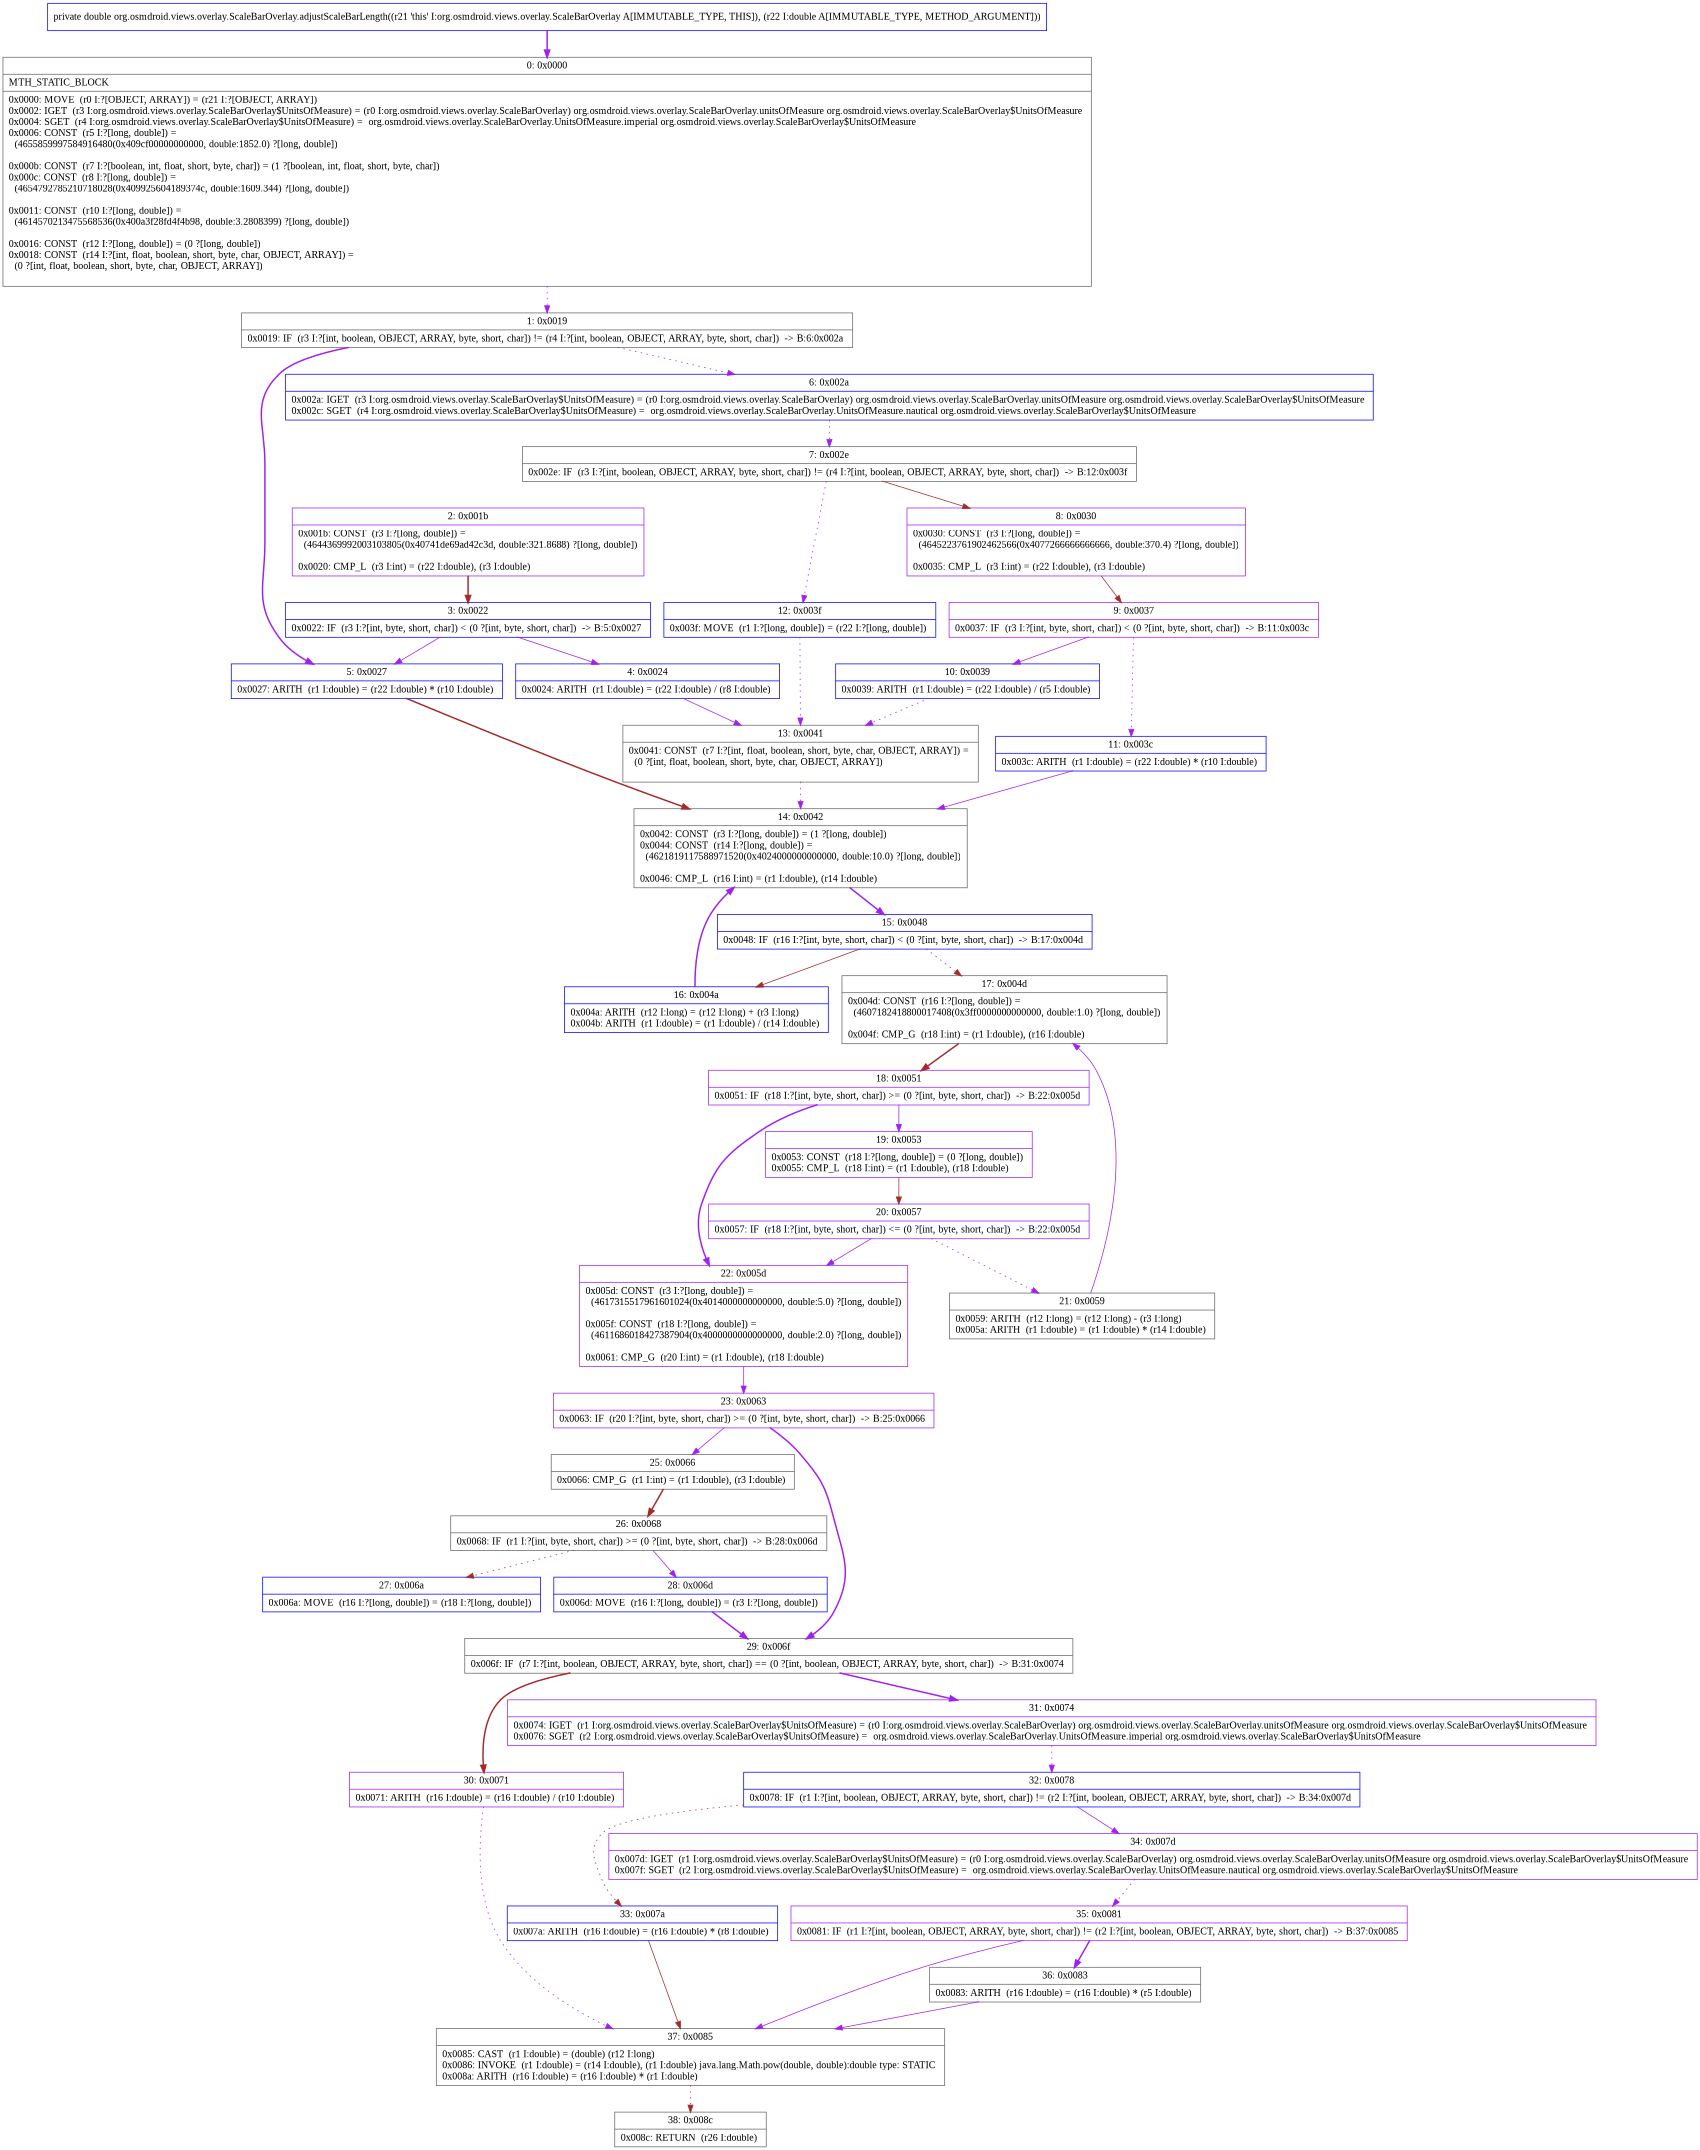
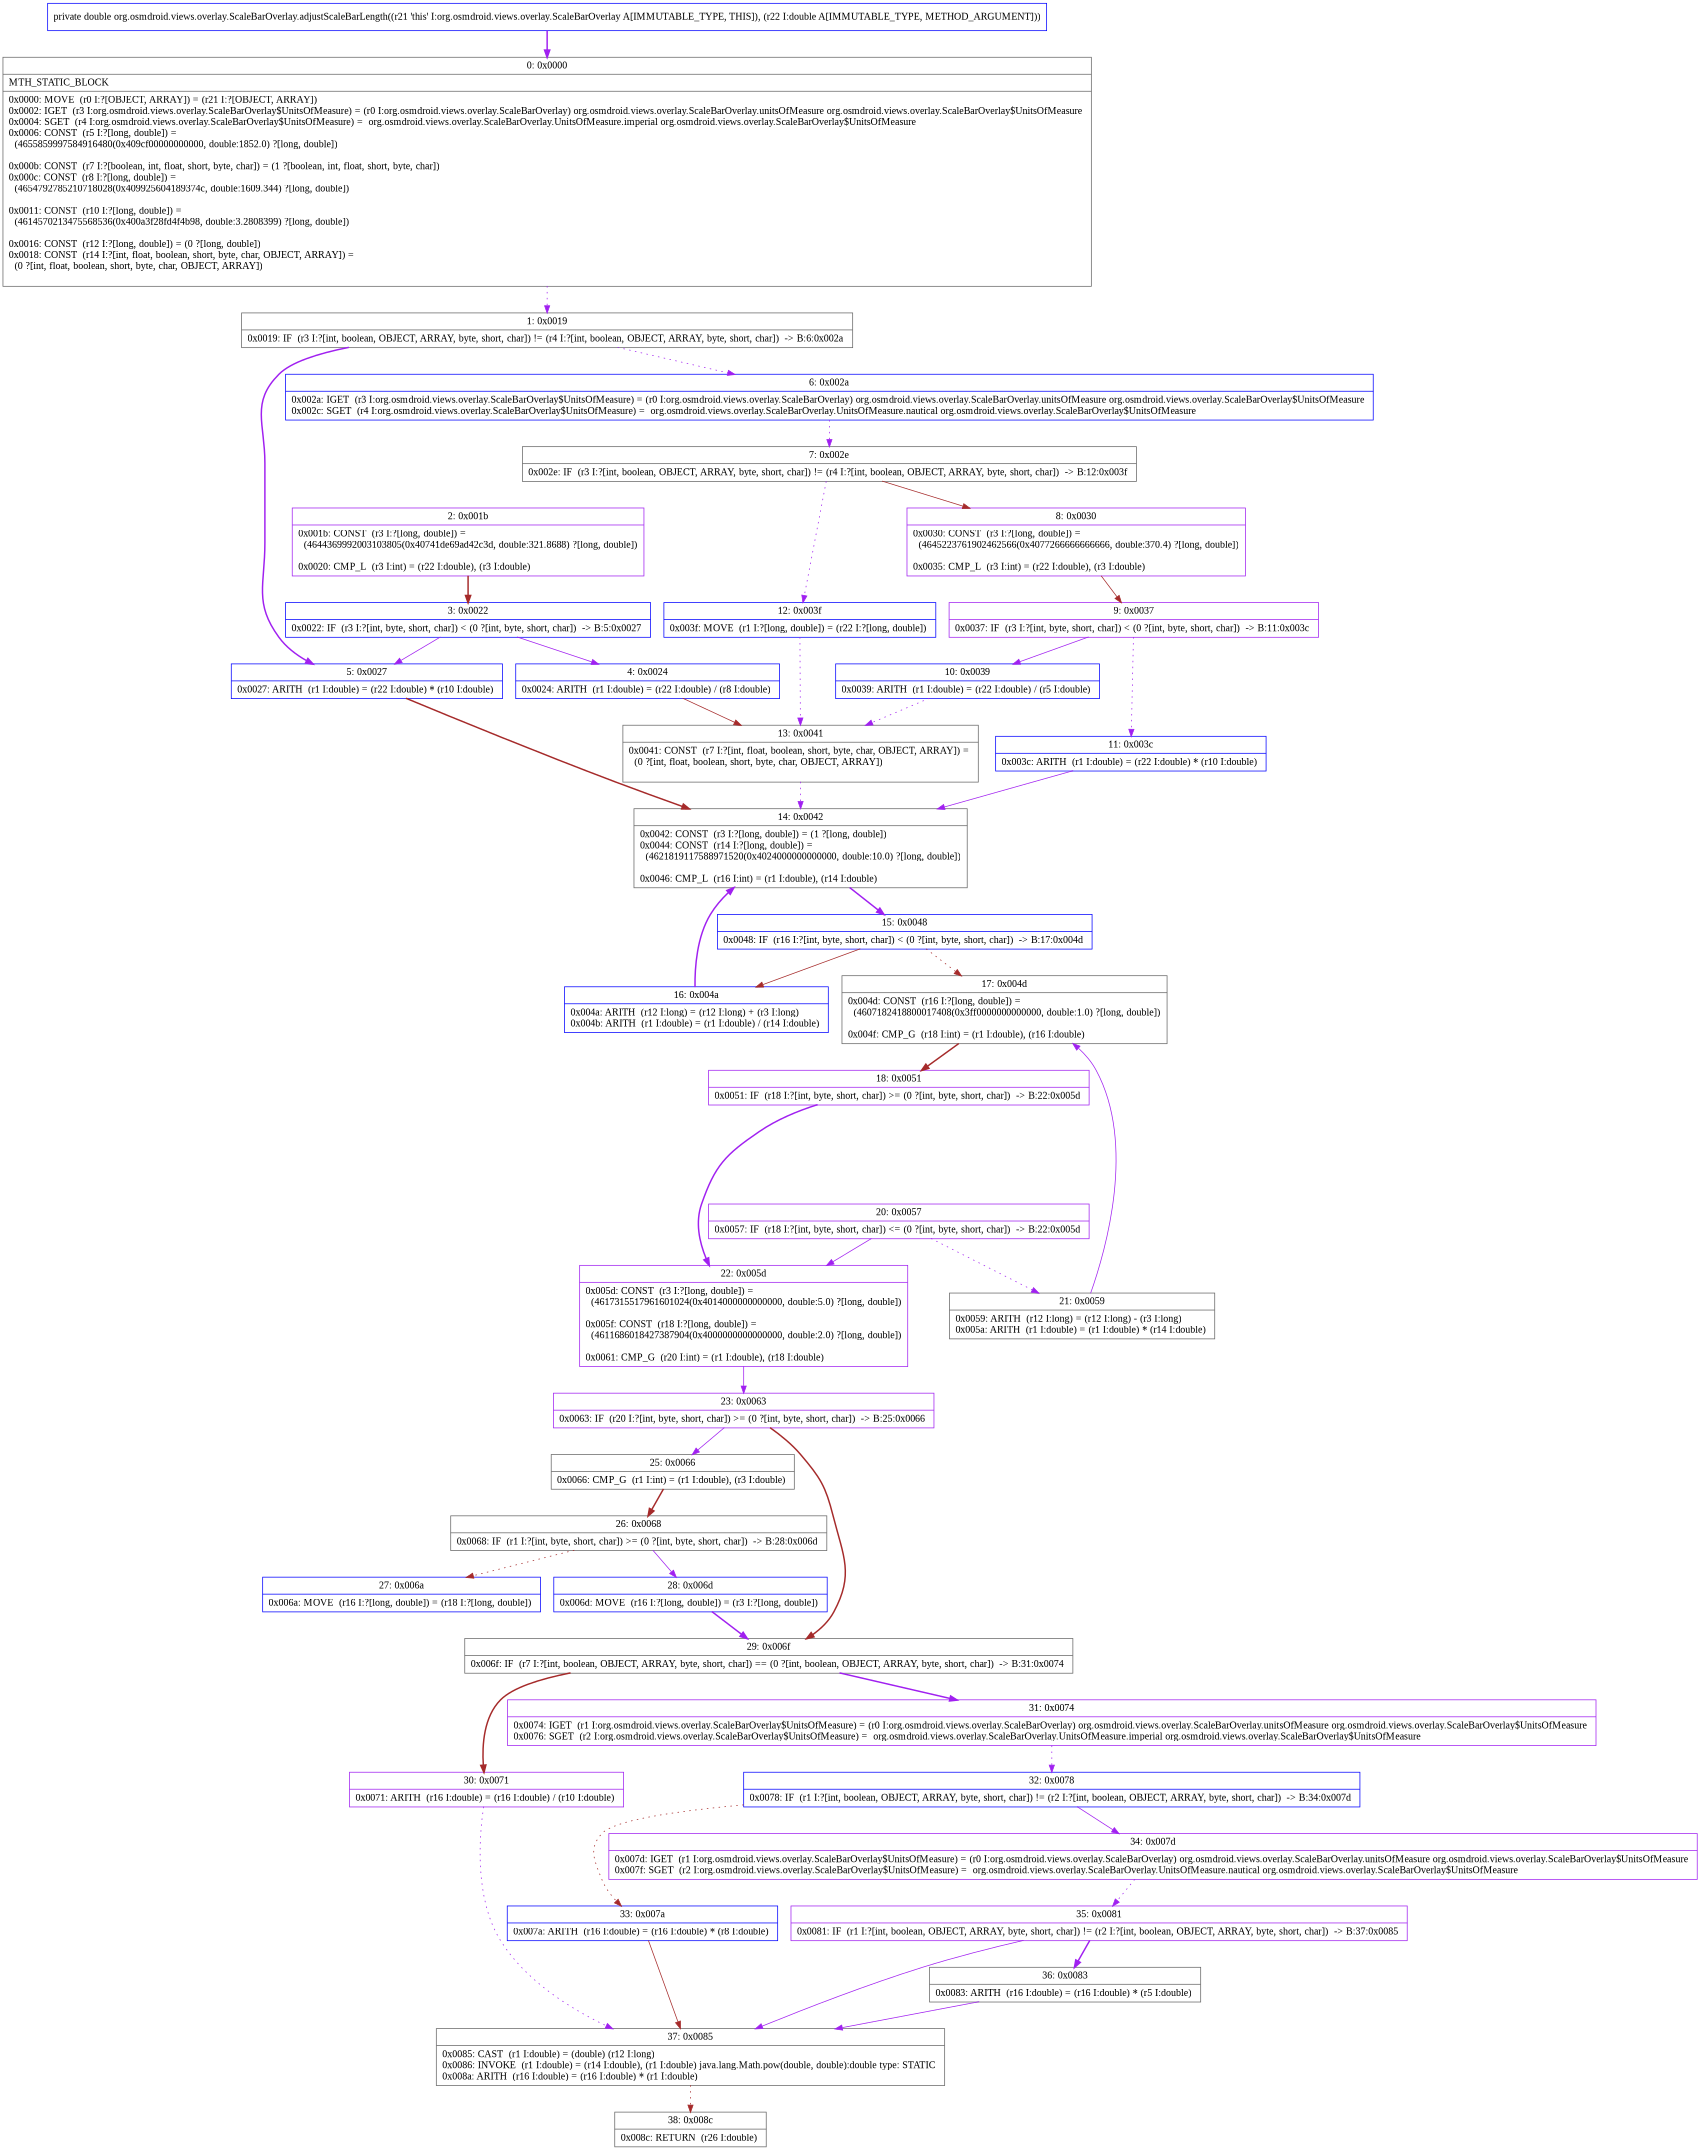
edge "4: 0x0024" -> "13: 0x0041": color purple -> brown
node "19: 0x0053": removed
edge "23: 0x0063" -> "29: 0x006f": color purple -> brown
